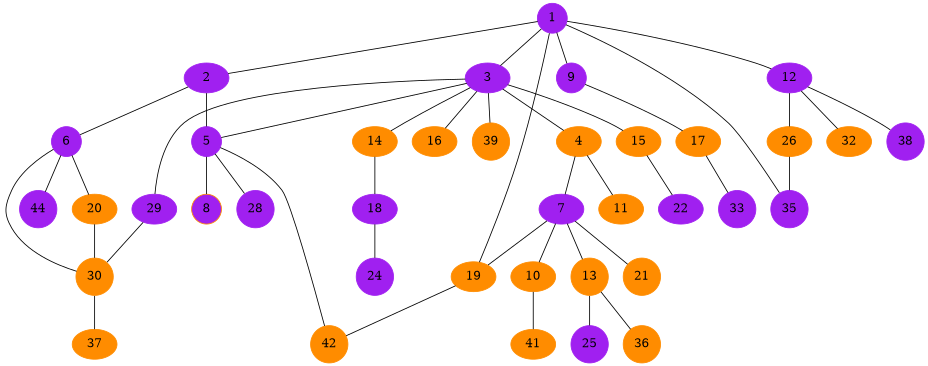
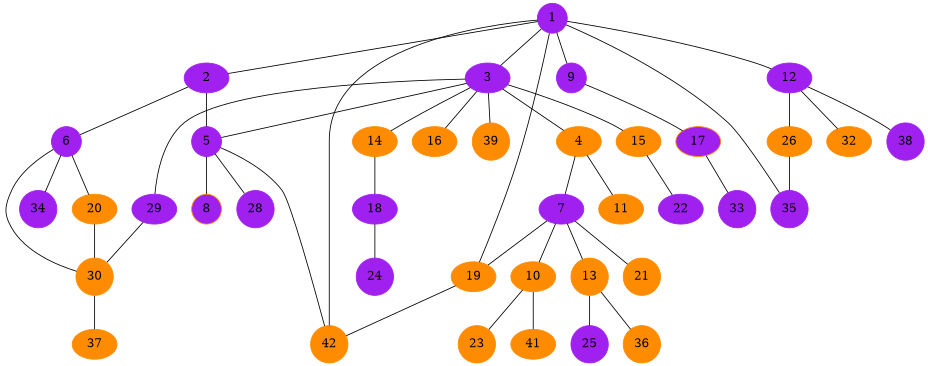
edge "1" -- "42": added
node "17": fillcolor darkorange -> purple
node "44": label "44" -> "34"
node "23": added
